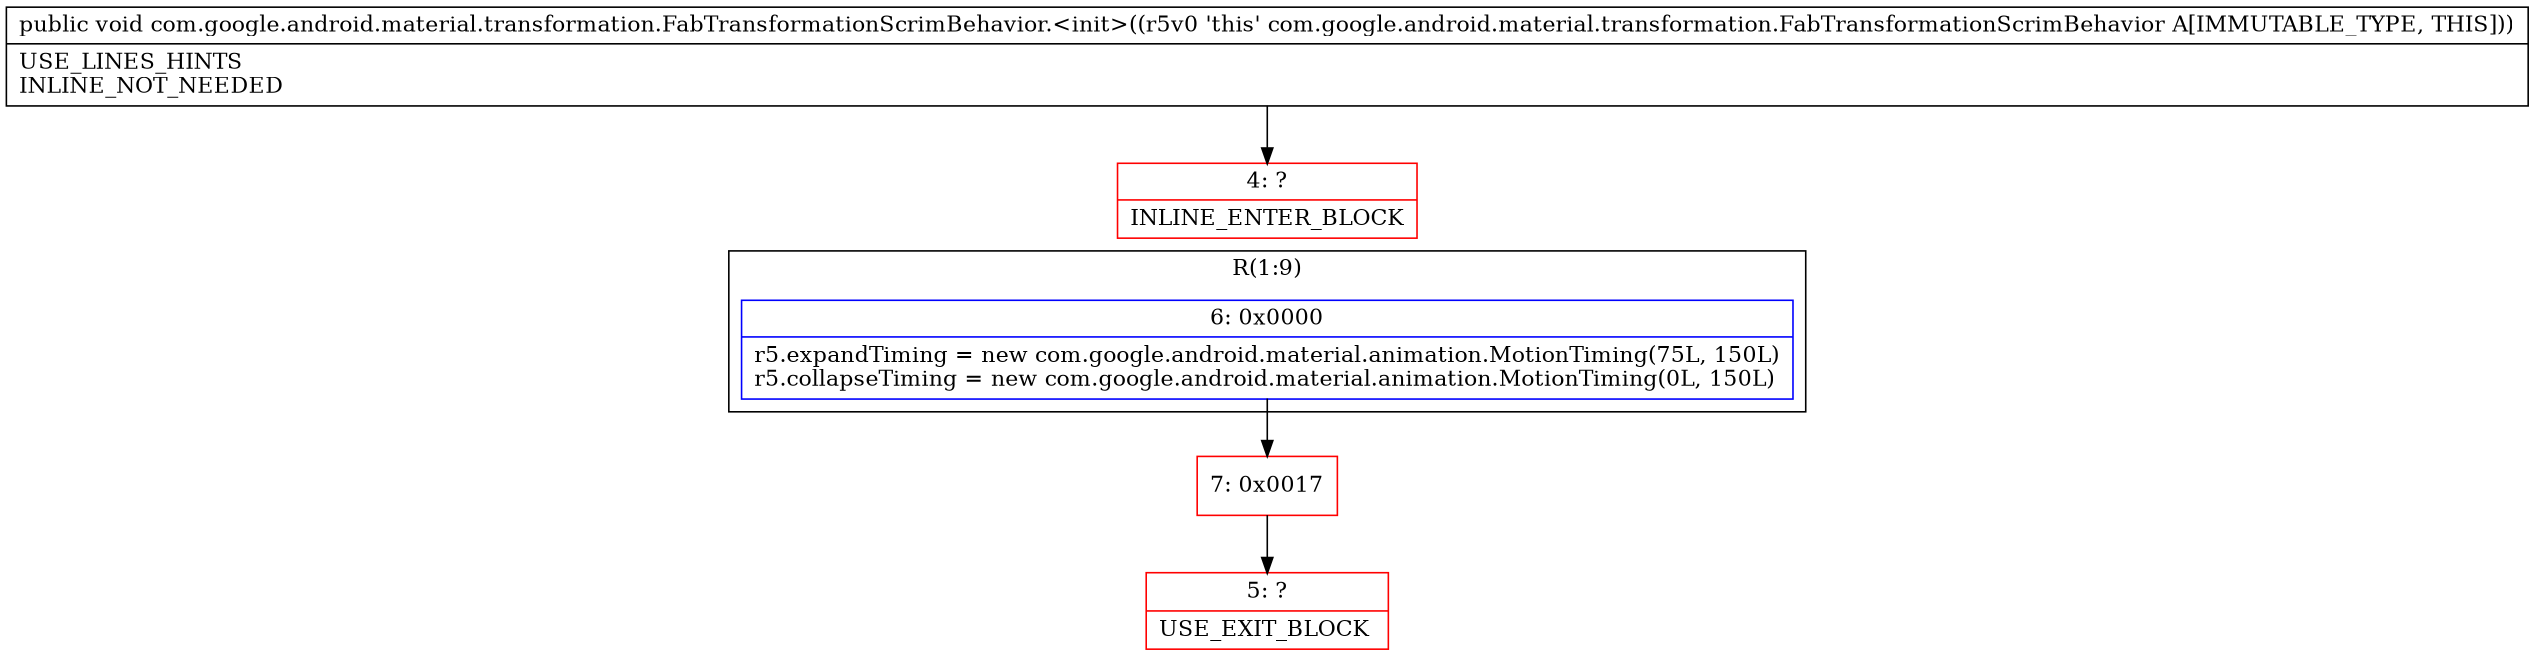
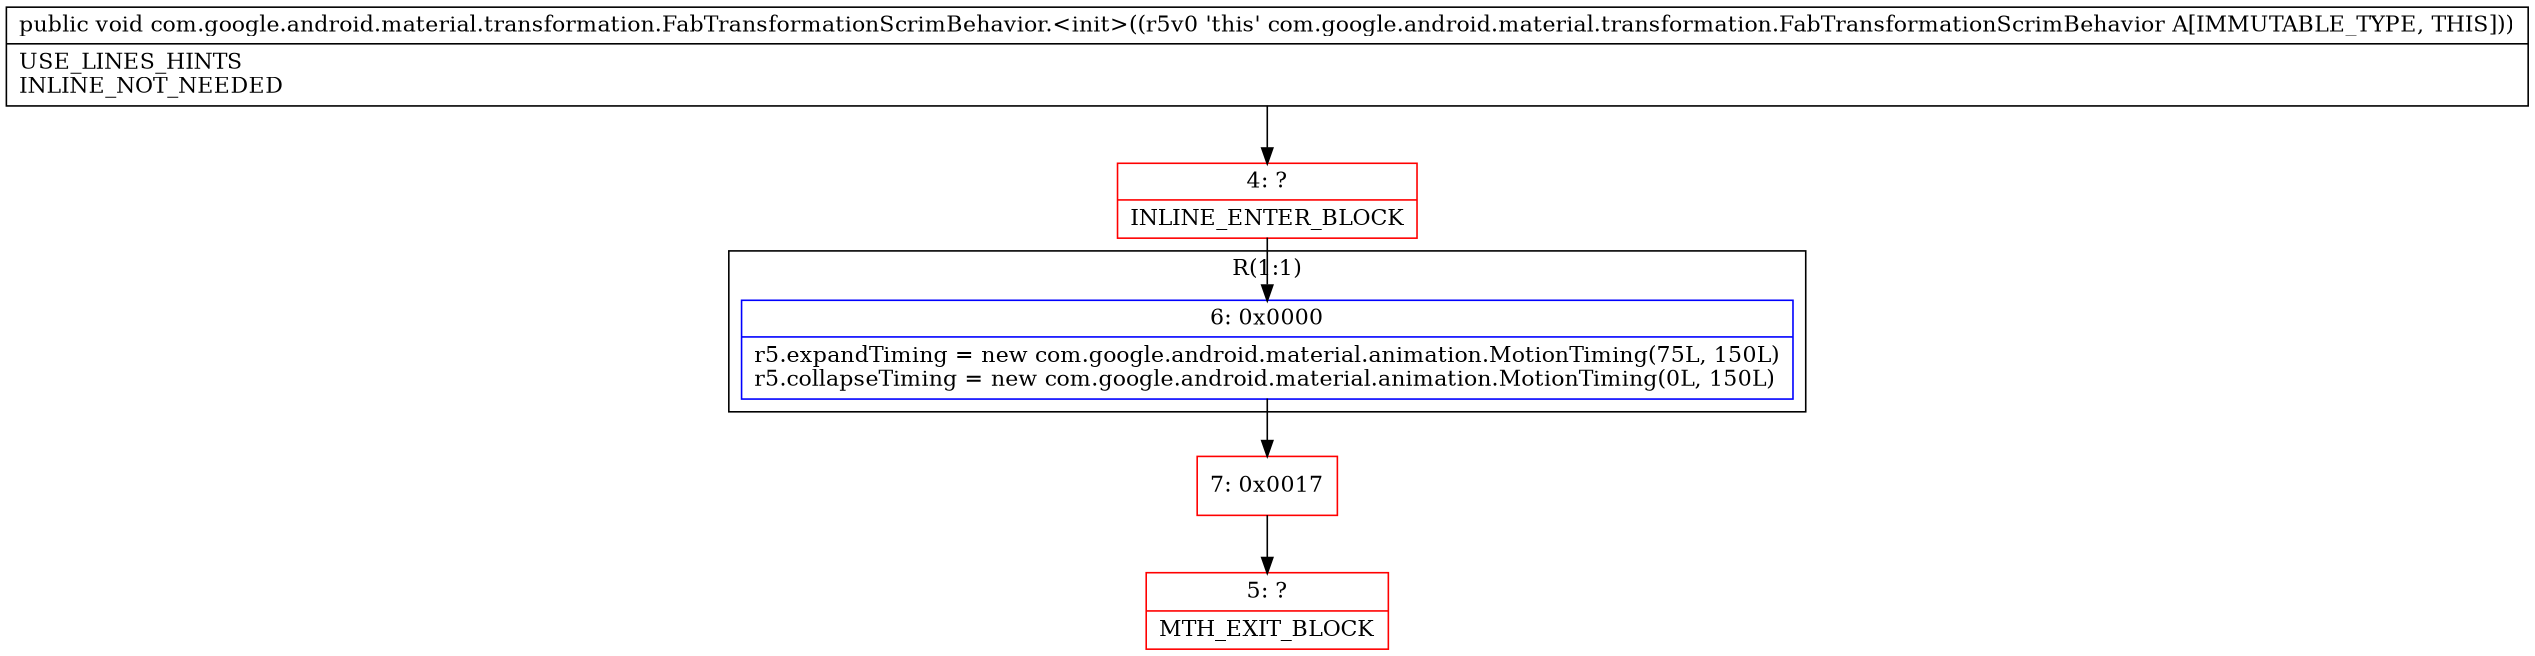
edge "4: ?" -> "6: 0x0000": added
cluster "R(1:9)": label "R(1:9)" -> "R(1:1)"
node "5: ?": text "USE_EXIT_BLOCK" -> "MTH_EXIT_BLOCK"
